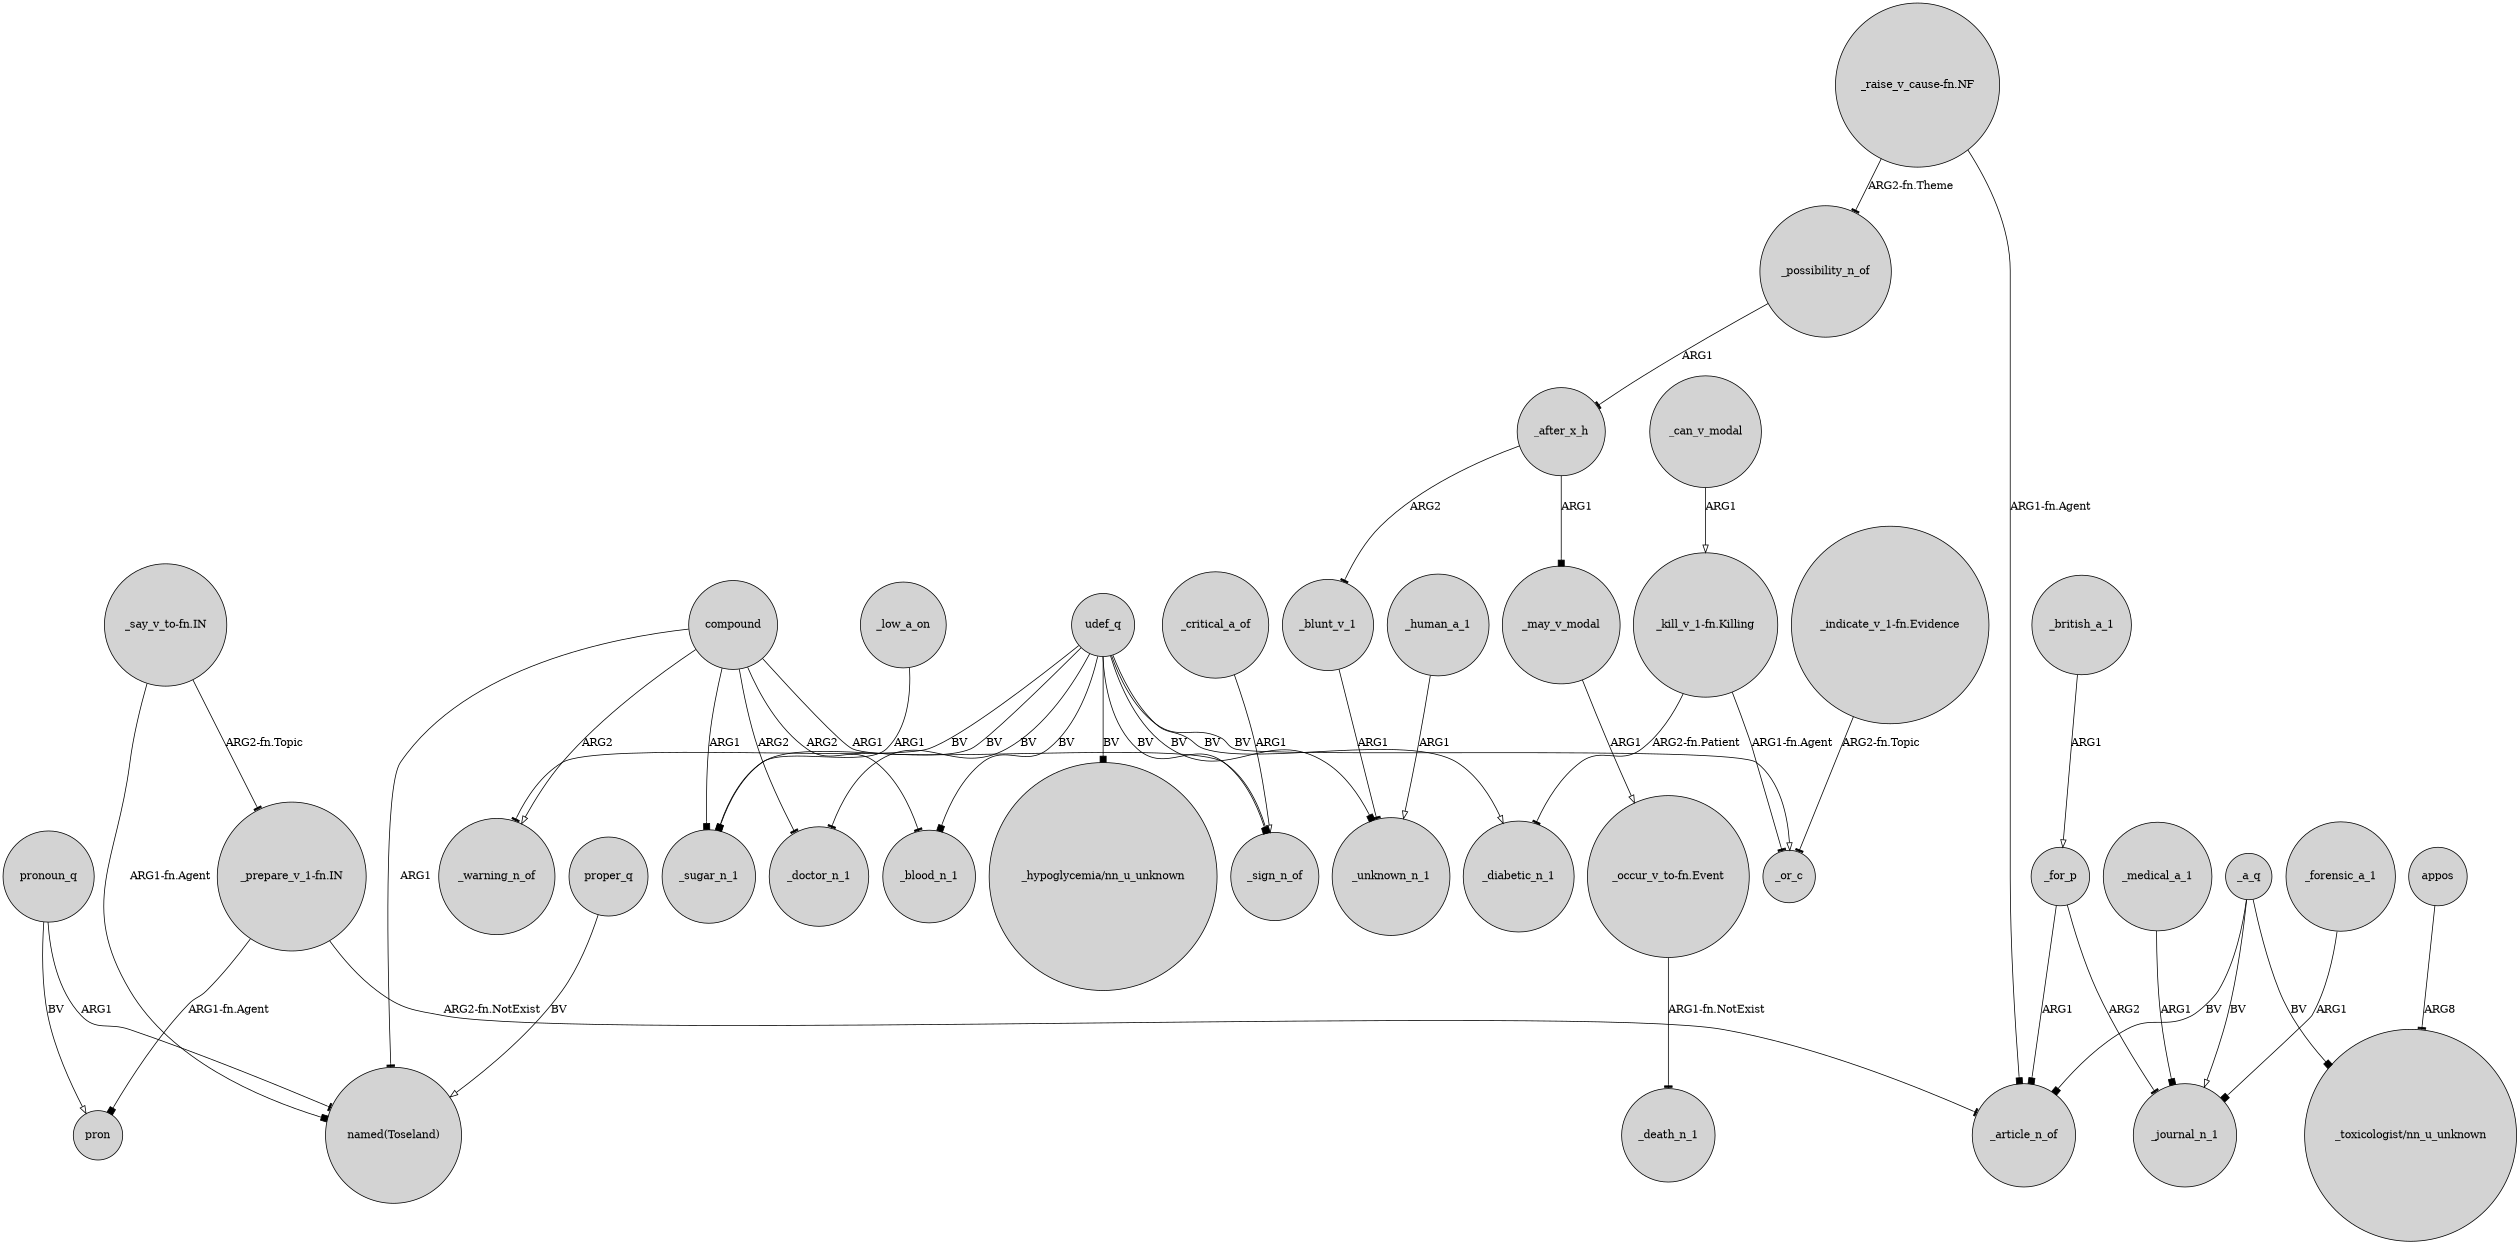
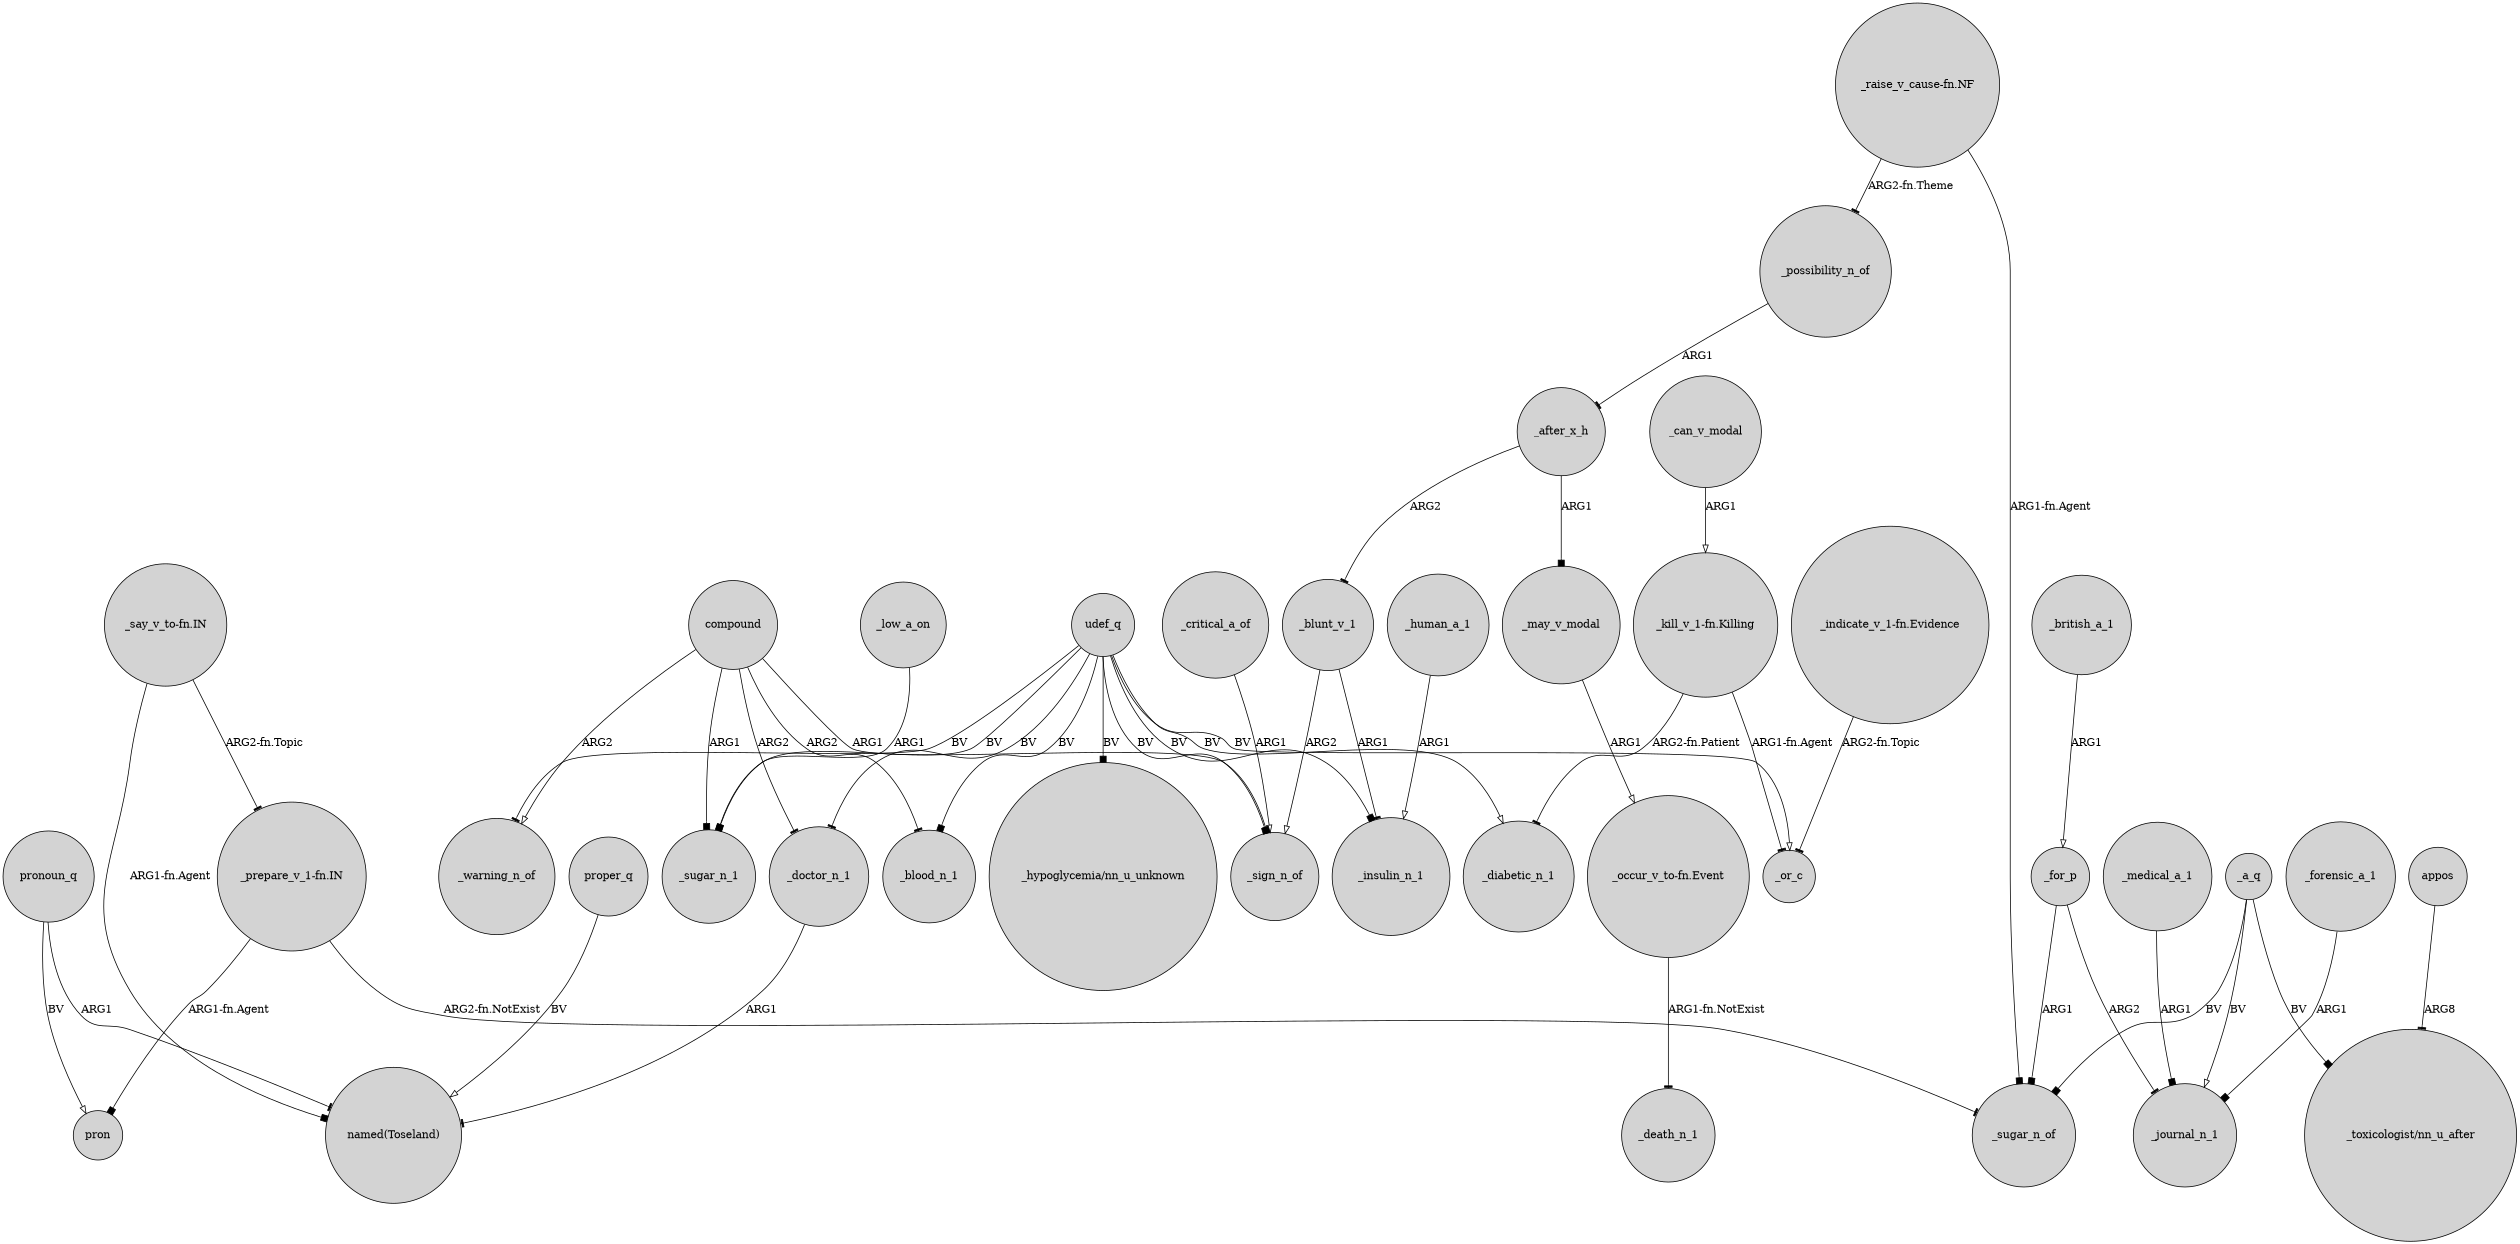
edge "_blunt_v_1" -> "_sign_n_of": added, label "ARG2"
edge "compound" -> "named(Toseland)": now "_doctor_n_1" -> "named(Toseland)"
node "_unknown_n_1": label "_unknown_n_1" -> "_insulin_n_1"
node "_article_n_of": label "_article_n_of" -> "_sugar_n_of"
node "_toxicologist/nn_u_unknown": label "_toxicologist/nn_u_unknown" -> "_toxicologist/nn_u_after"
